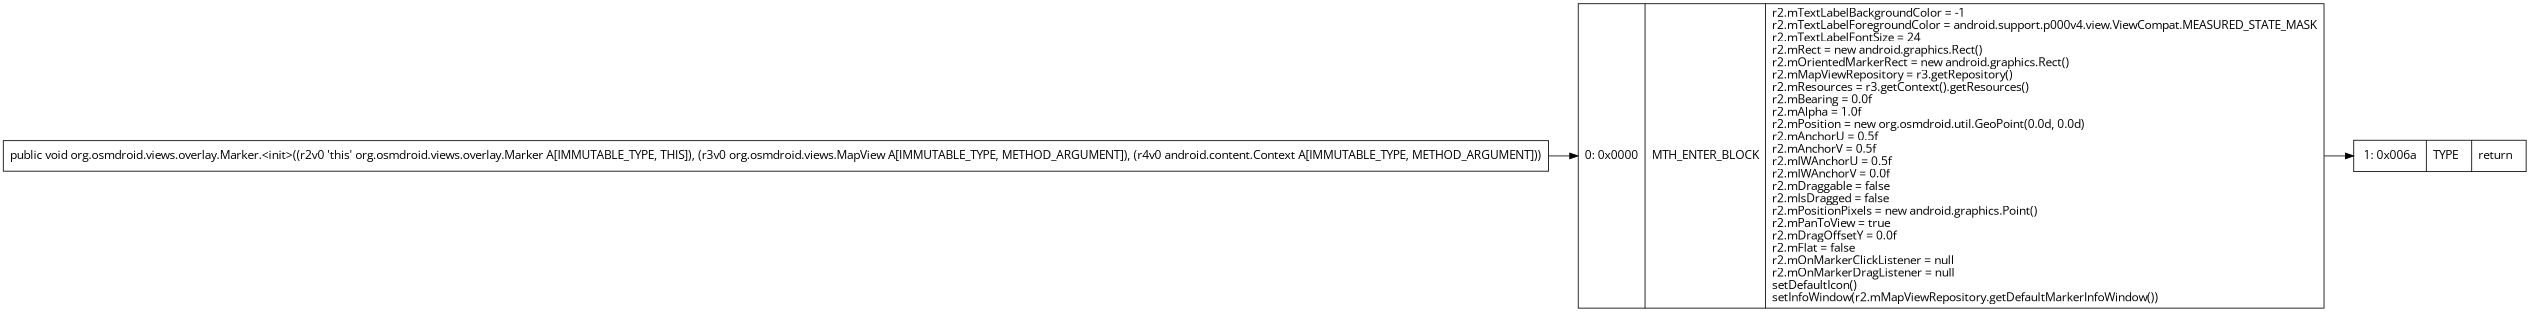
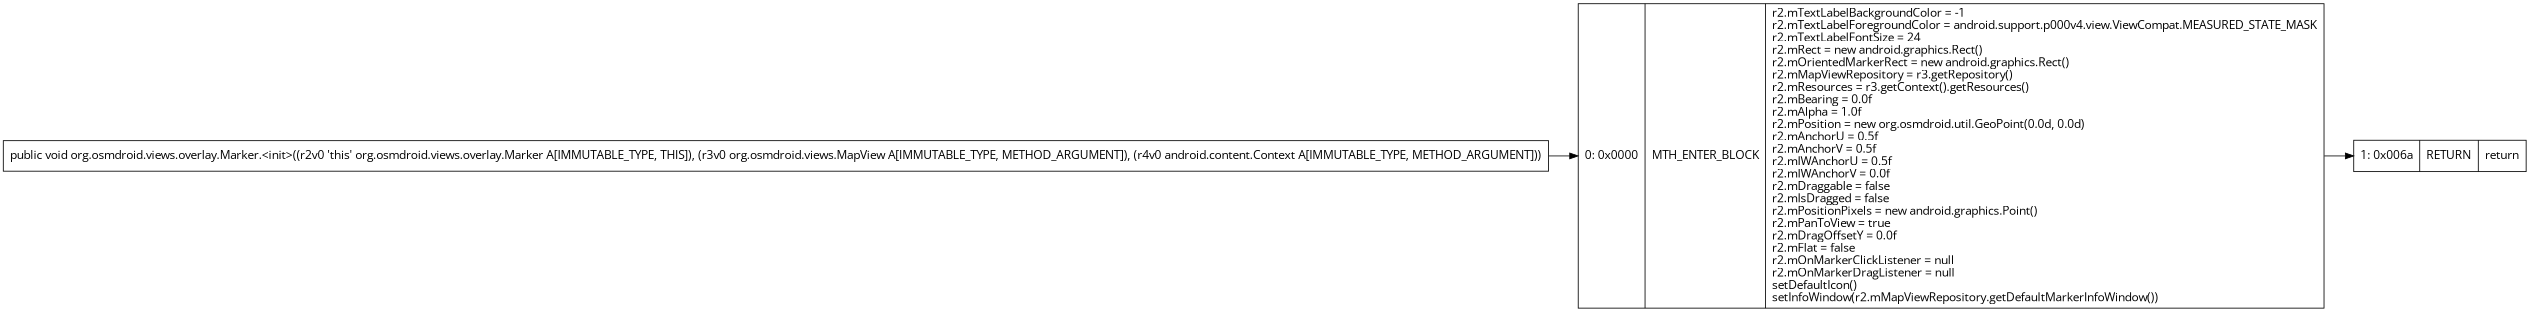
node "1: 0x006a": text "TYPE" -> "RETURN"
